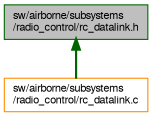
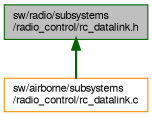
node "sw/airborne/subsystems /radio_control/rc_datalink.h": label "sw/airborne/subsystems /radio_control/rc_datalink.h" -> "sw/radio/subsystems /radio_control/rc_datalink.h"
